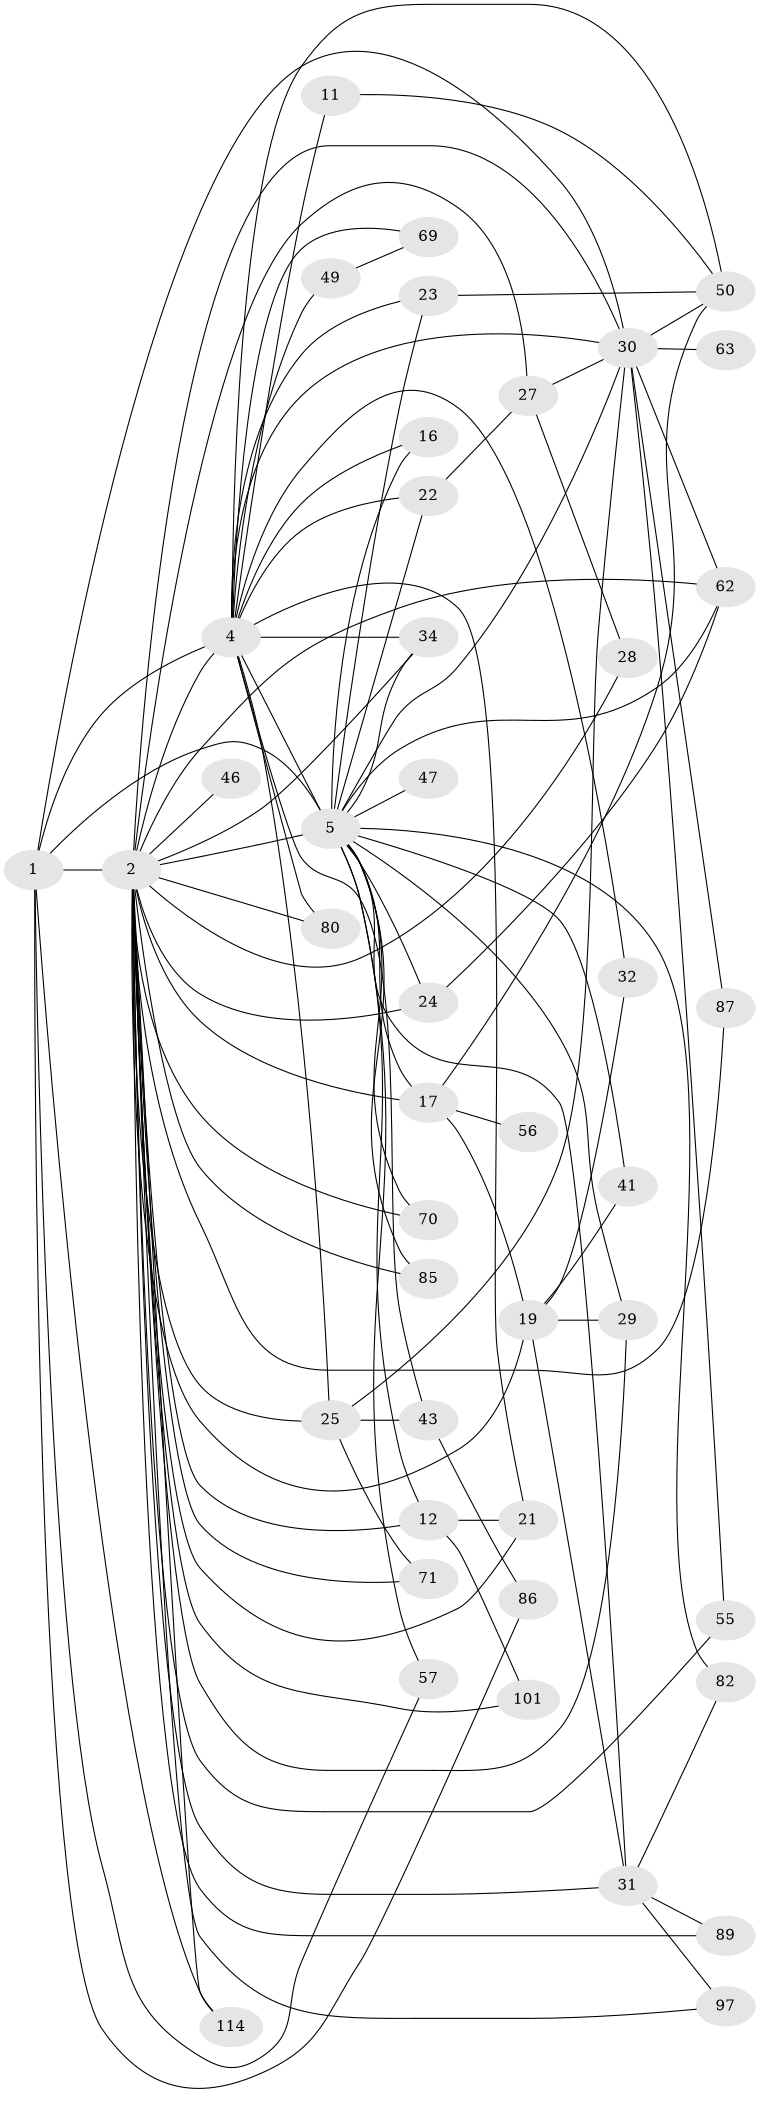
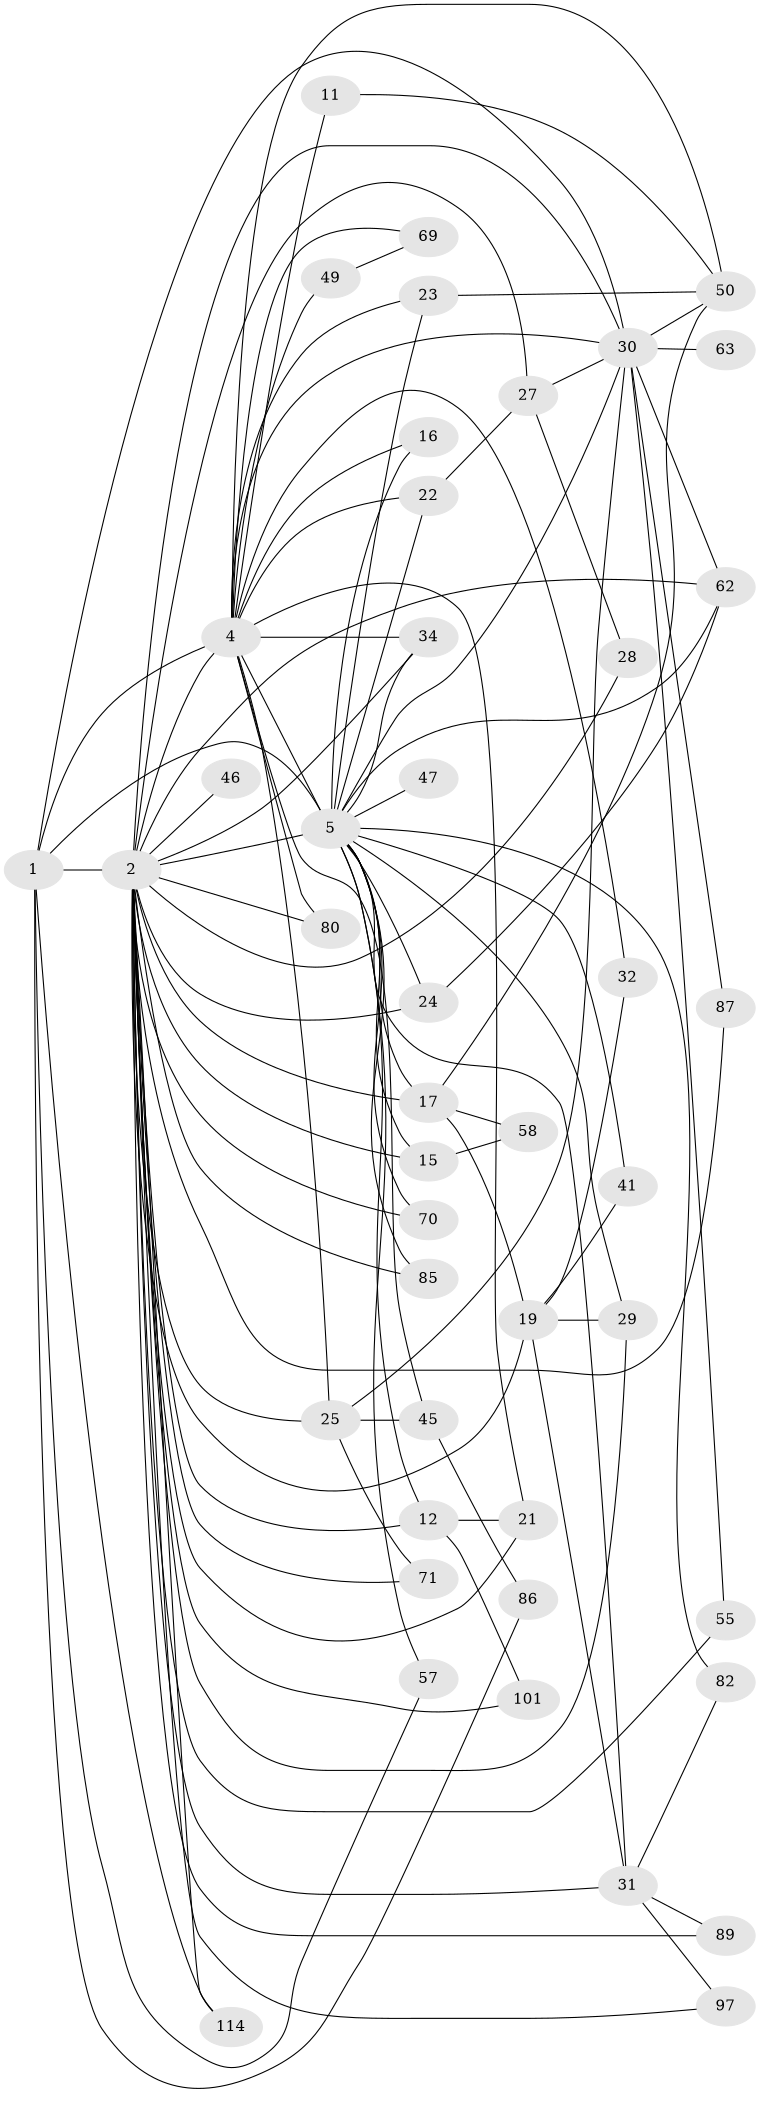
node "56": label "56" -> "58"
node "15": added
node "43": label "43" -> "45"
